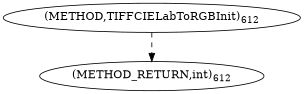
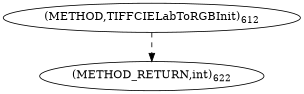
node "(METHOD_RETURN,int)": text "612" -> "622"
